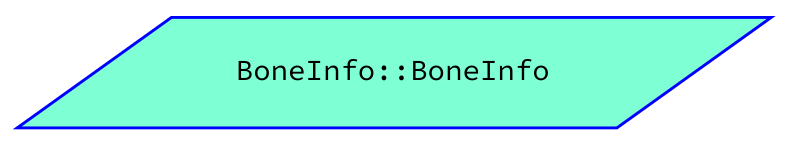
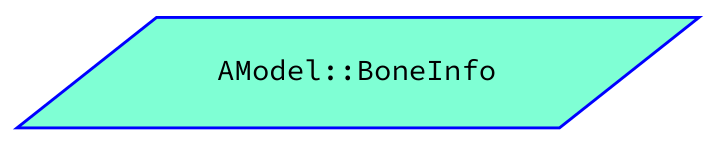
node "BoneInfo::BoneInfo": label "BoneInfo::BoneInfo" -> "AModel::BoneInfo"
